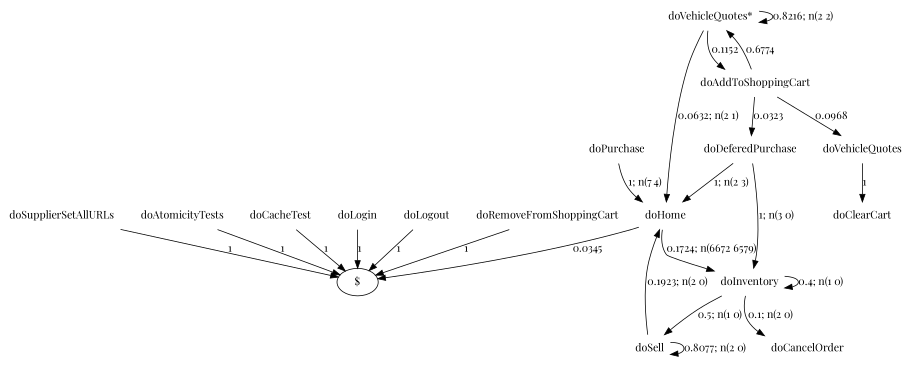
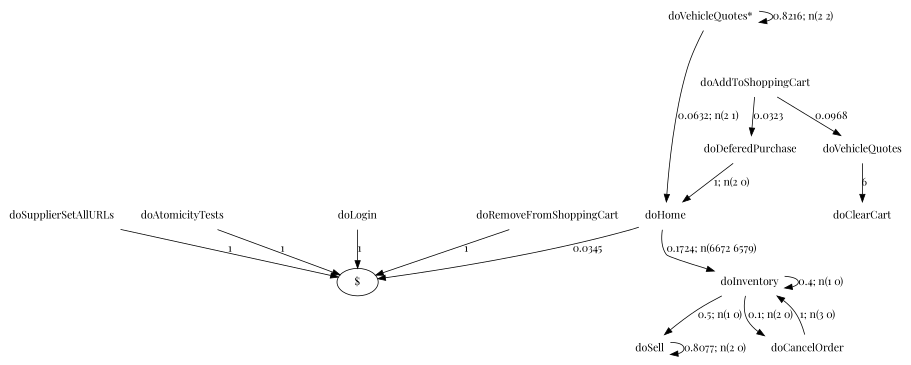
edge "doVehicleQuotes*" -> "doAddToShoppingCart": removed, label "0.1152"
edge "doAddToShoppingCart" -> "doVehicleQuotes*": removed, label "0.6774"
node "doPurchase": removed
edge "doDeferedPurchase" -> "doHome": label "1; n(2 3)" -> "1; n(2 0)"
edge "doVehicleQuotes" -> "doClearCart": label "1" -> "6"
edge "doDeferedPurchase" -> "doInventory": now "doCancelOrder" -> "doInventory"
node "doCacheTest": removed
node "doLogout": removed
edge "doSell" -> "doHome": removed, label "0.1923; n(2 0)"
